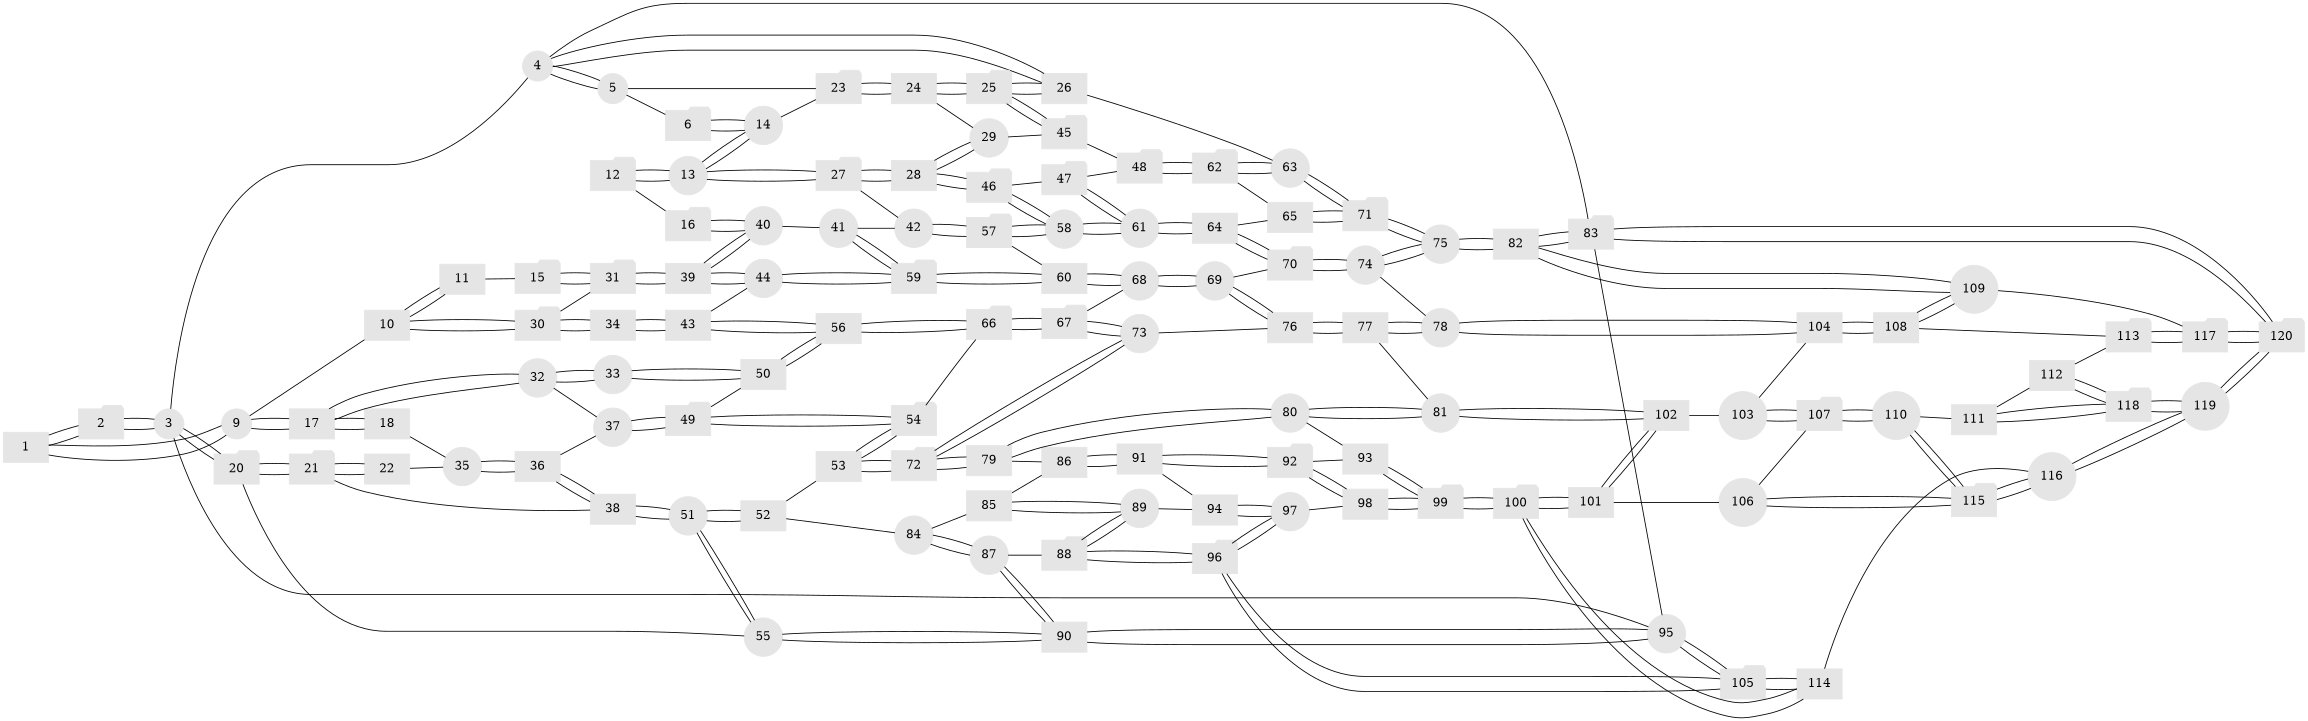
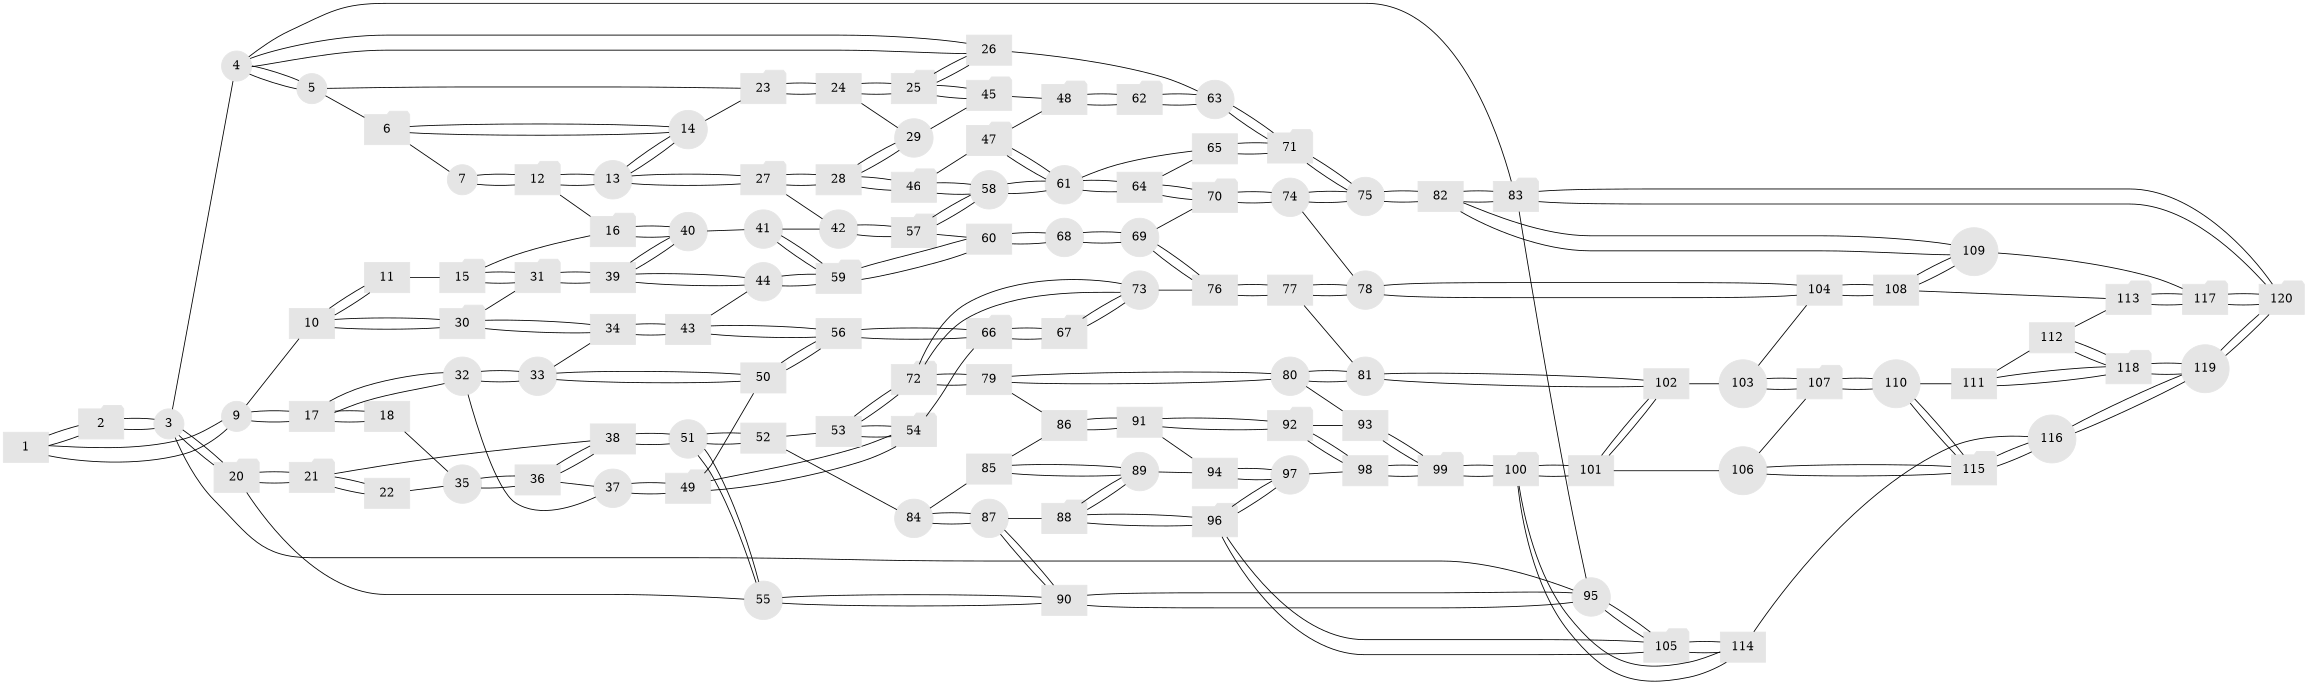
node "7": added
edge "62" -- "65": now "61" -- "65"
edge "16" -- "15": added
edge "68" -- "67": removed
edge "34" -- "33": added
